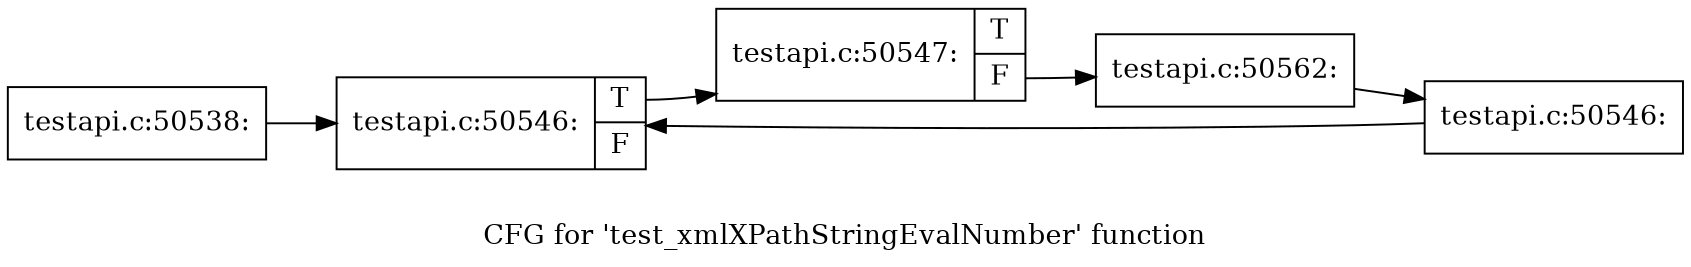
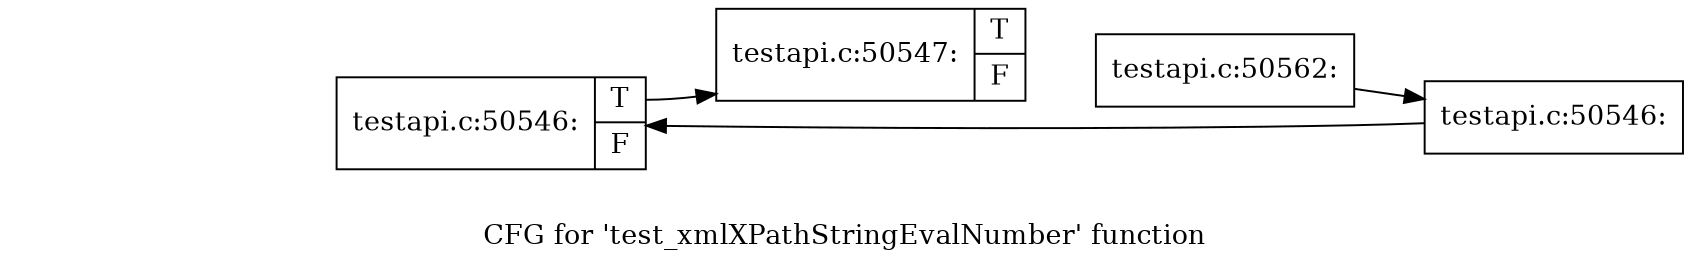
edge "testapi.c:50547:" -> "testapi.c:50562:": removed
node "testapi.c:50538:": removed
